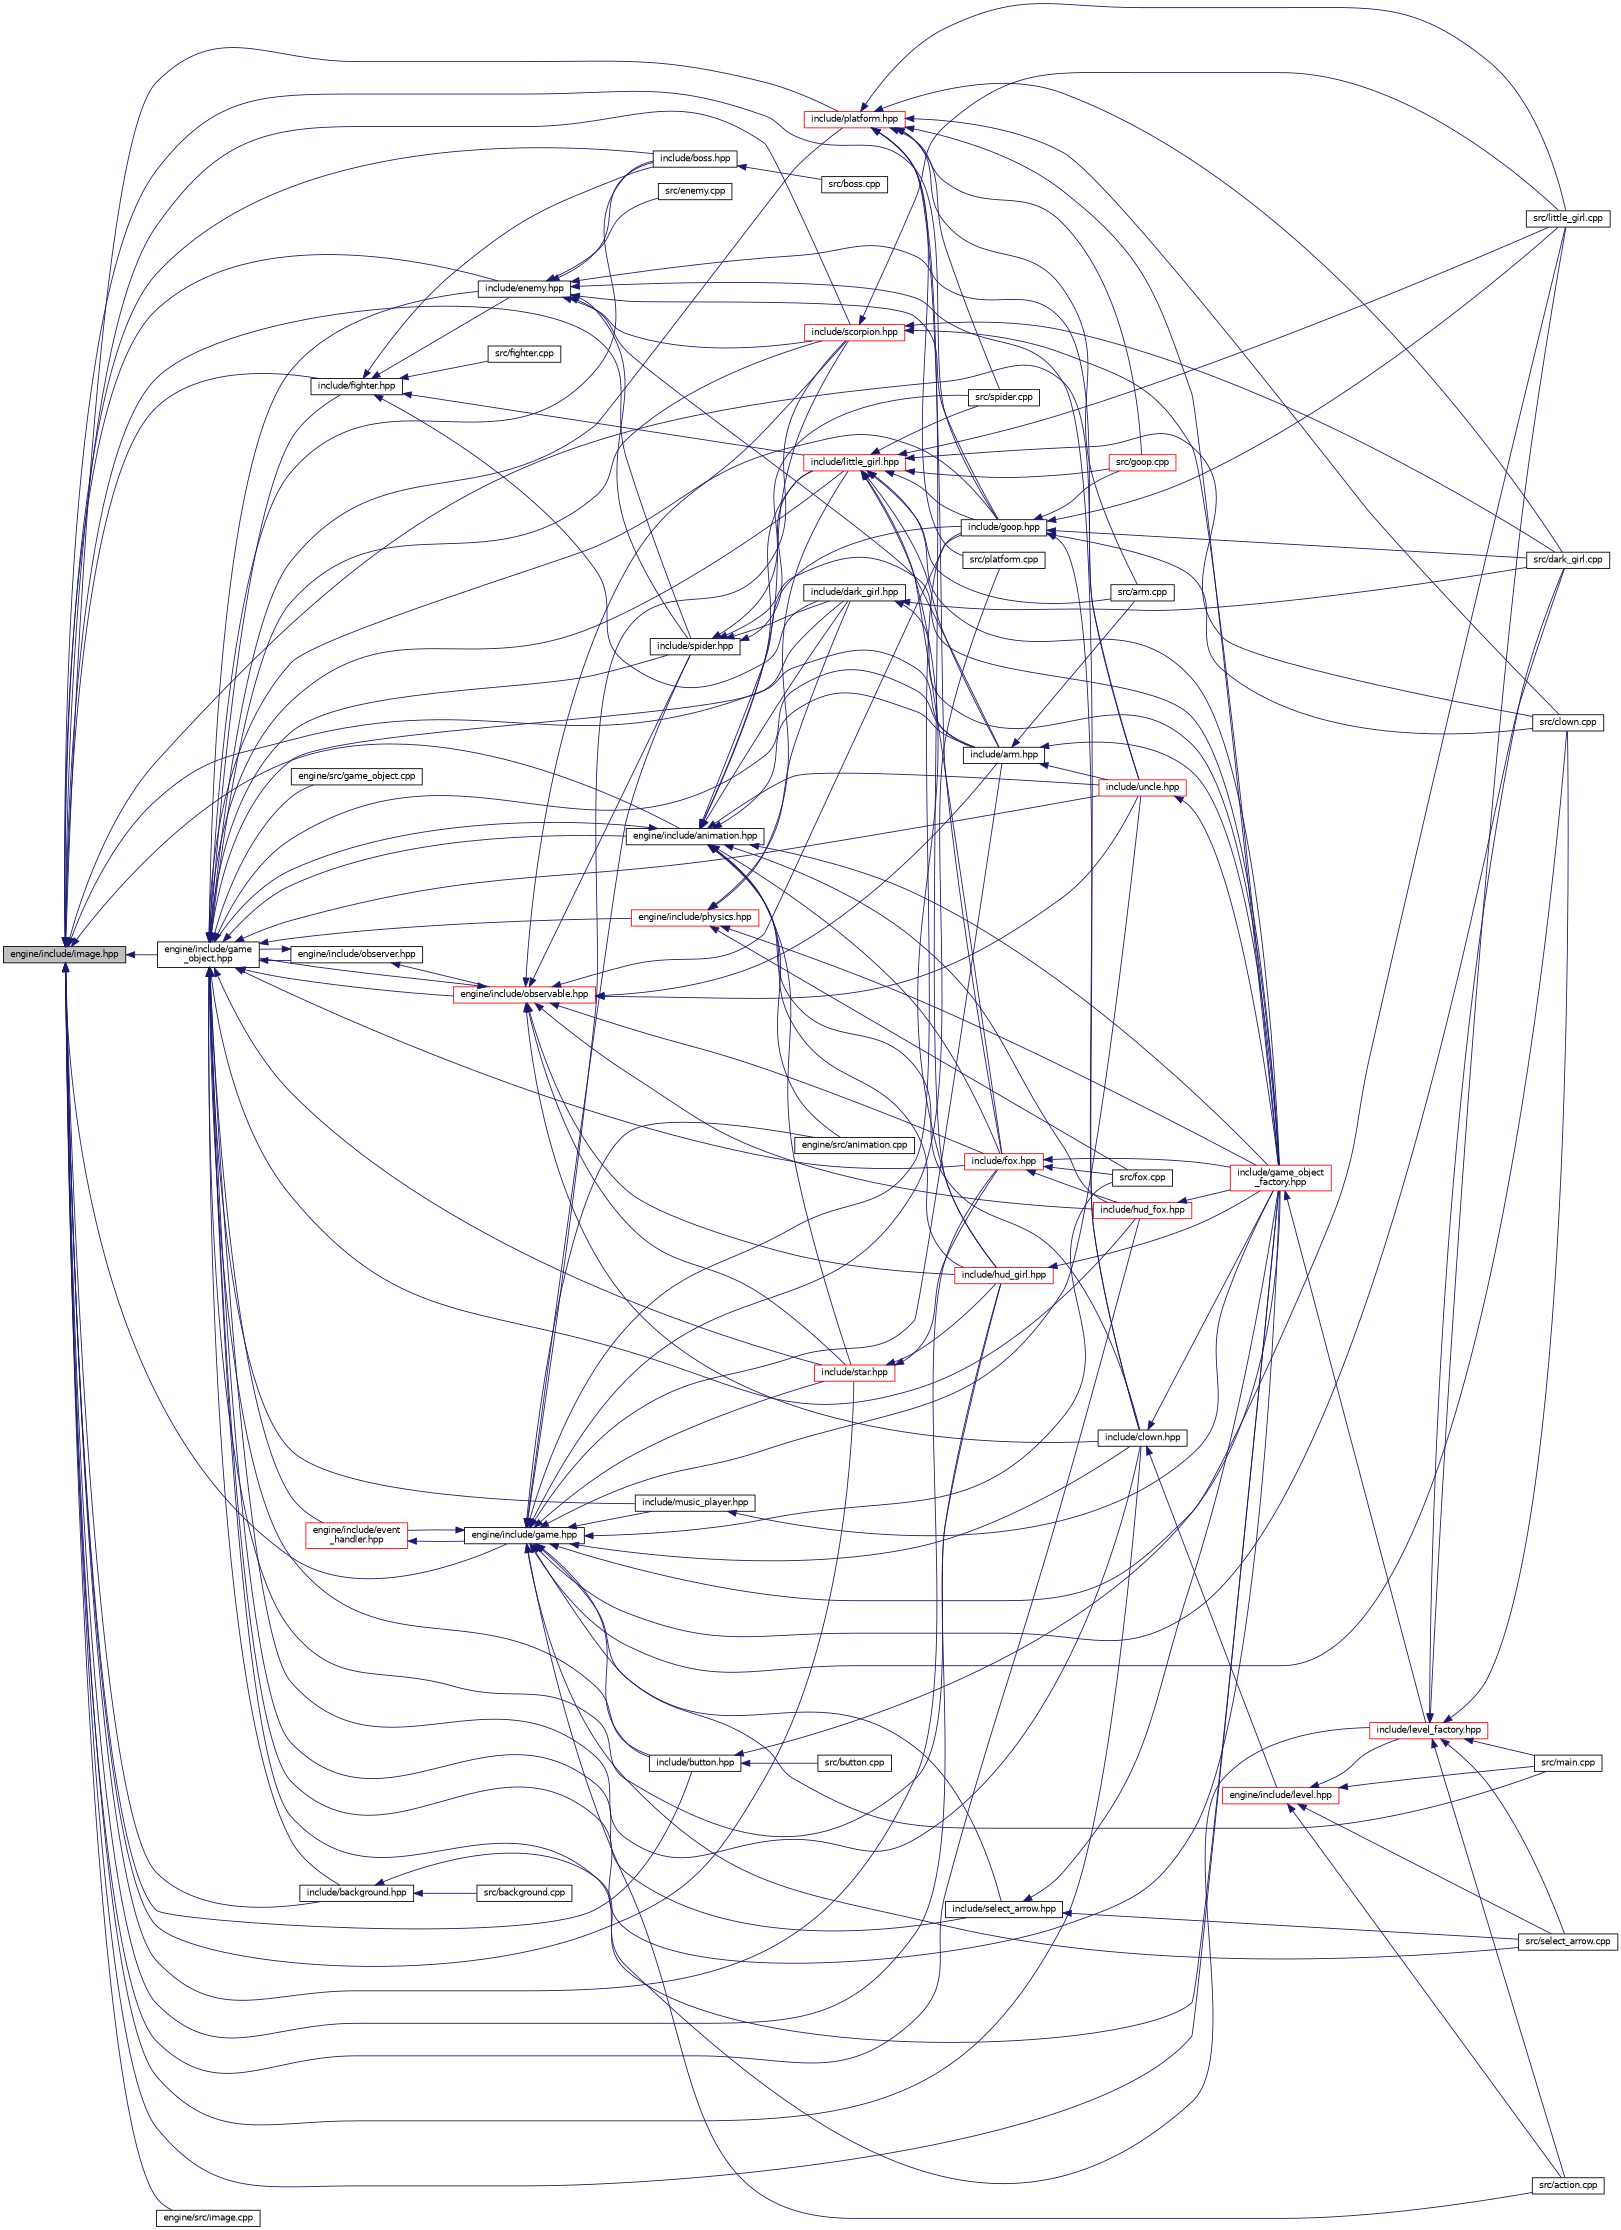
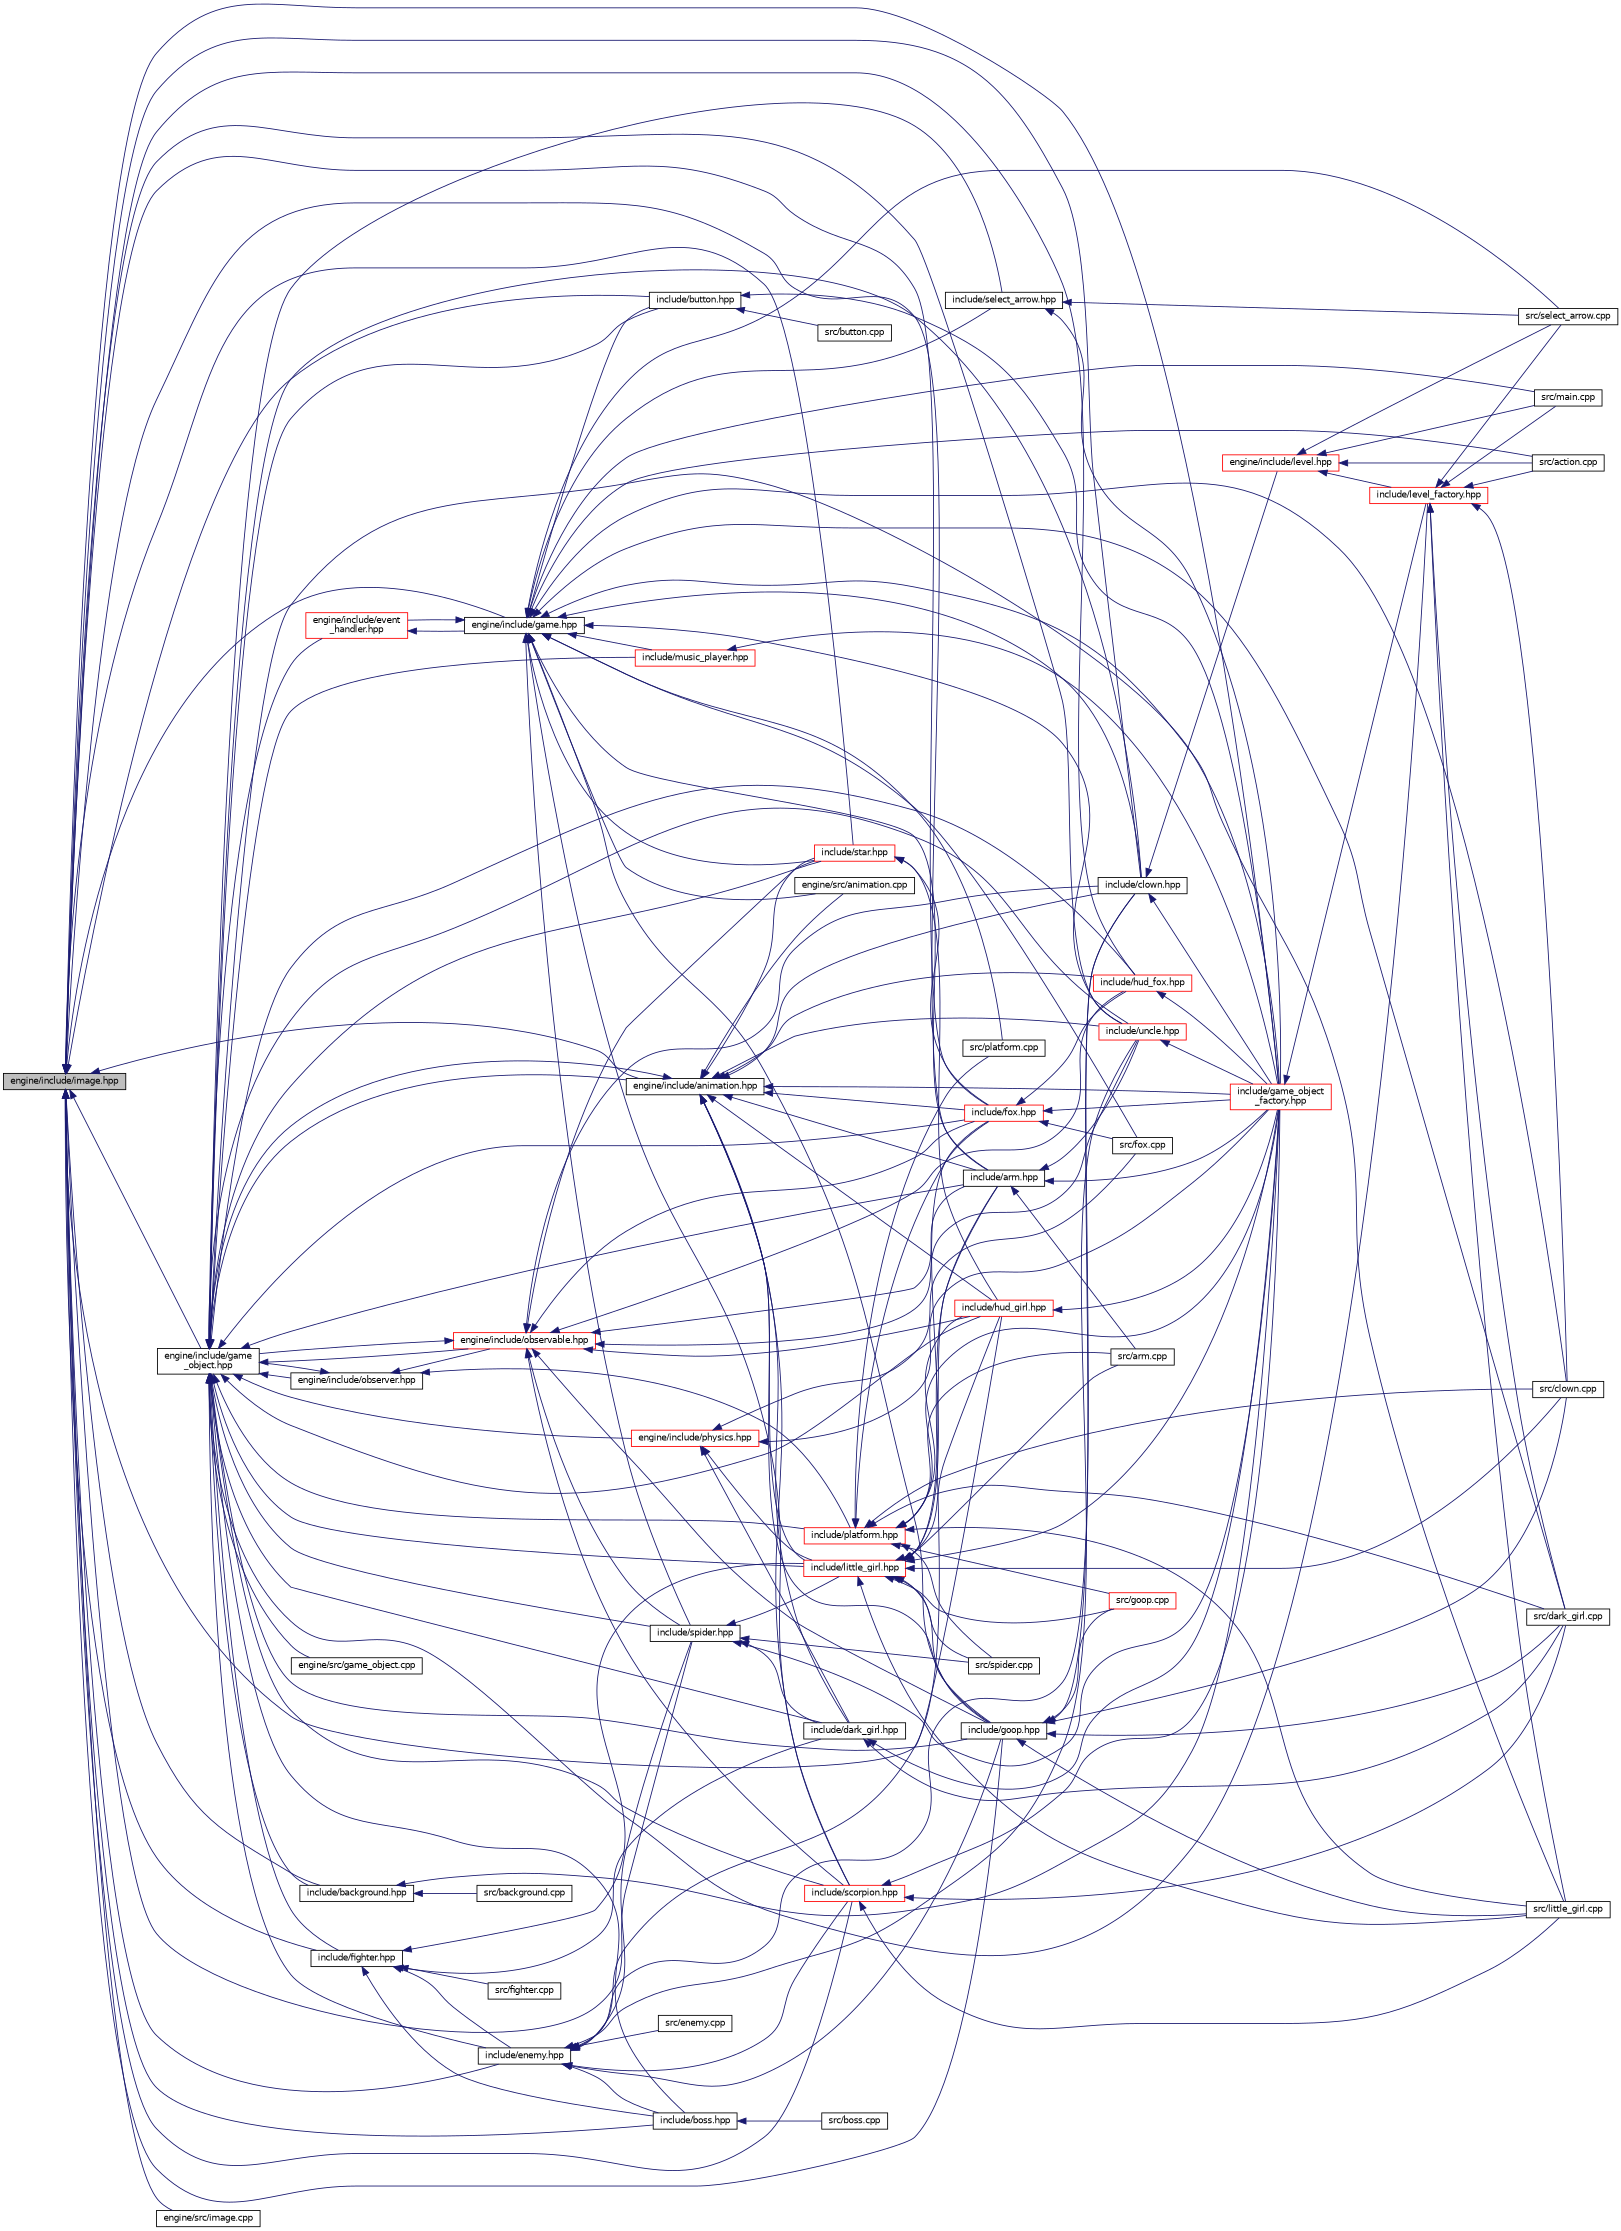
edge "include/platform.hpp" -> "engine/include/image.hpp": now "include/platform.hpp" -> "engine/include/observer.hpp"
node "include/music_player.hpp": color black -> red
